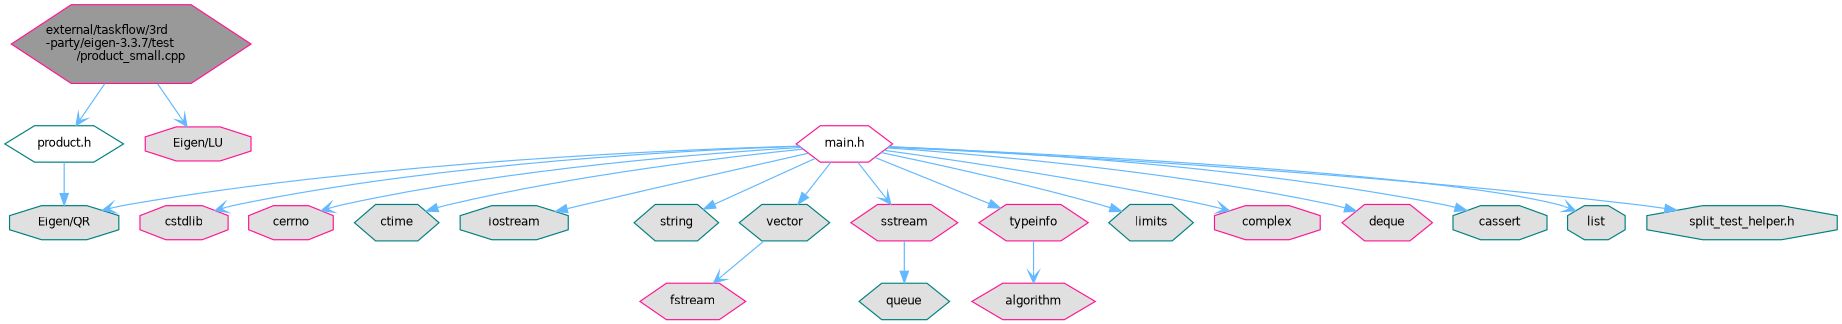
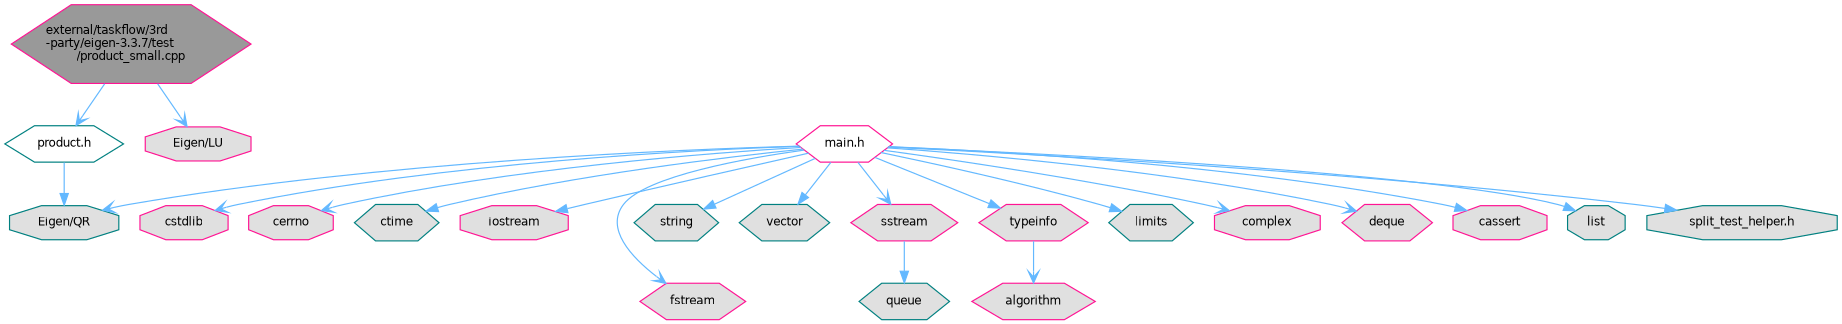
edge "main.h" -> "list": arrowhead vee -> normal
edge "main.h" -> "deque": arrowhead normal -> vee
node "iostream": color teal -> deeppink
node "cassert": color teal -> deeppink
edge "vector" -> "fstream": now "main.h" -> "fstream"
